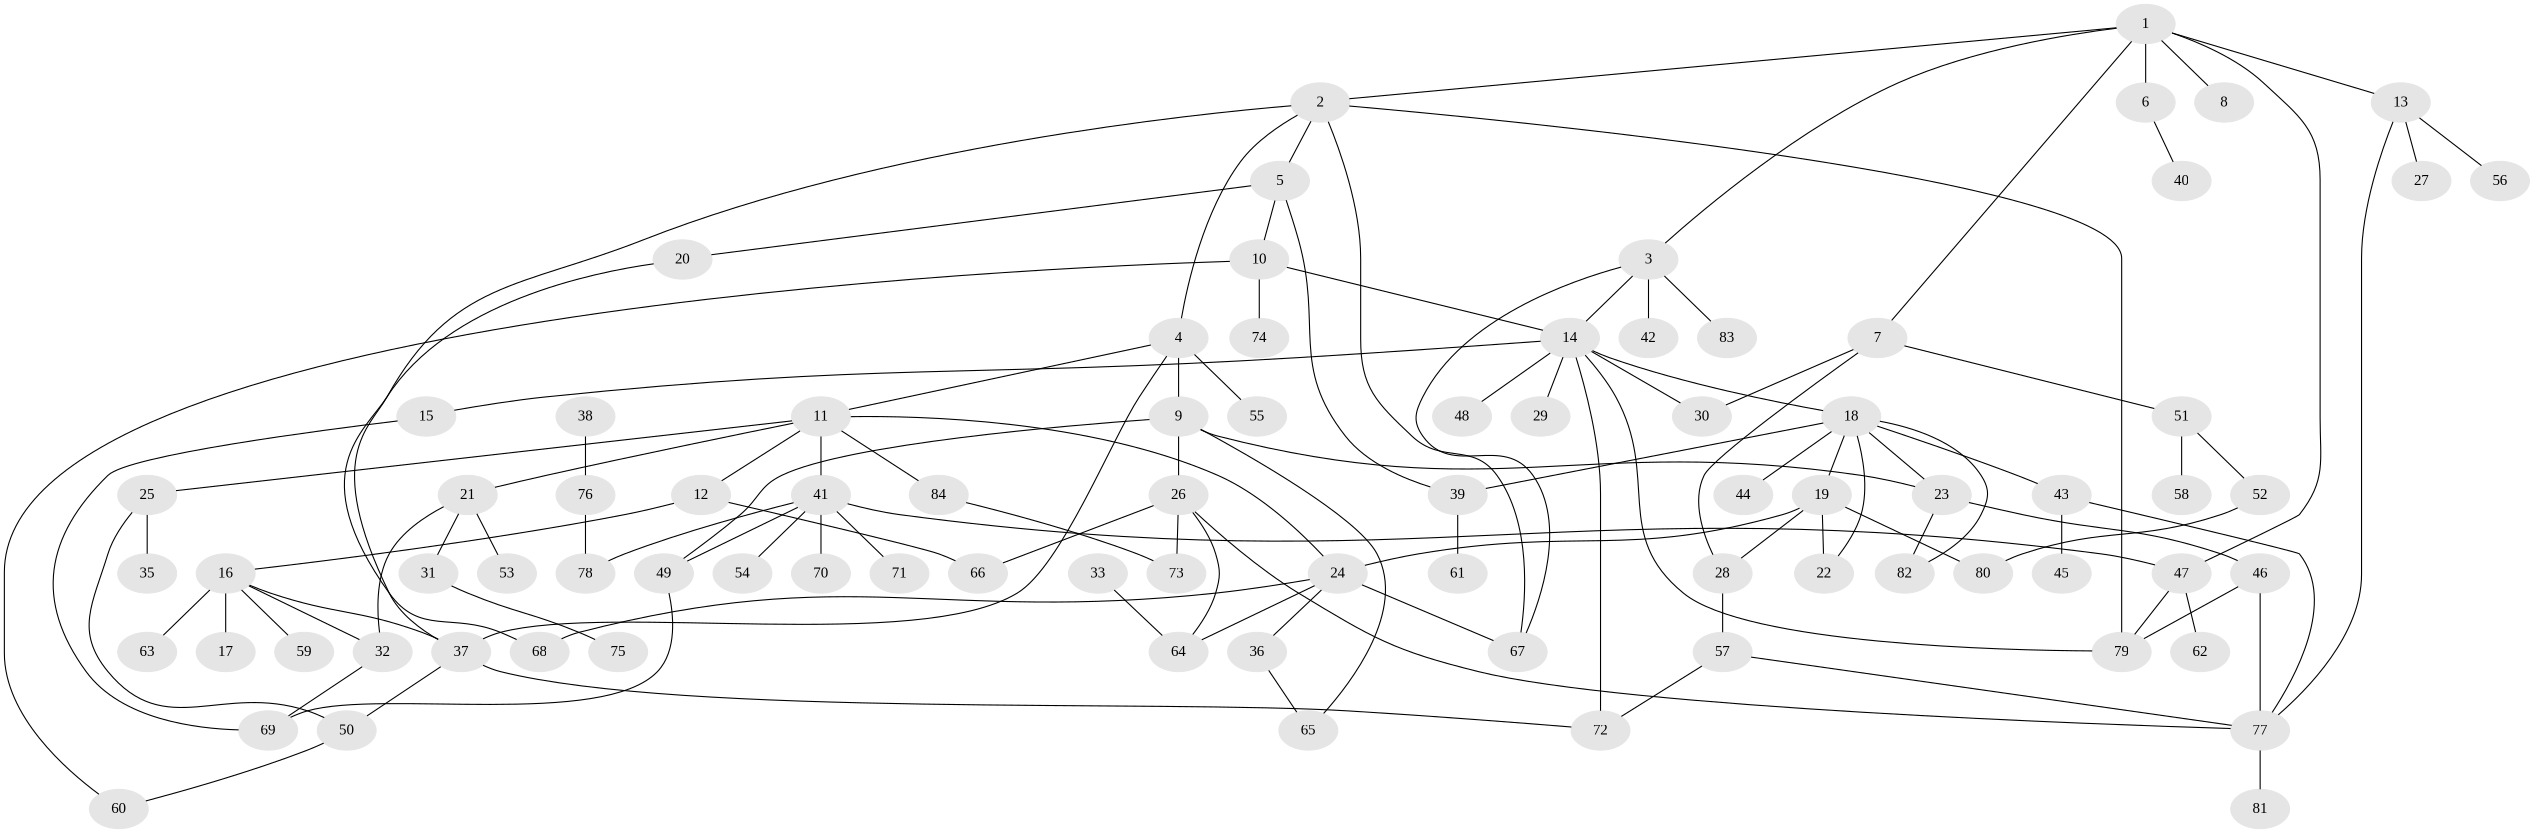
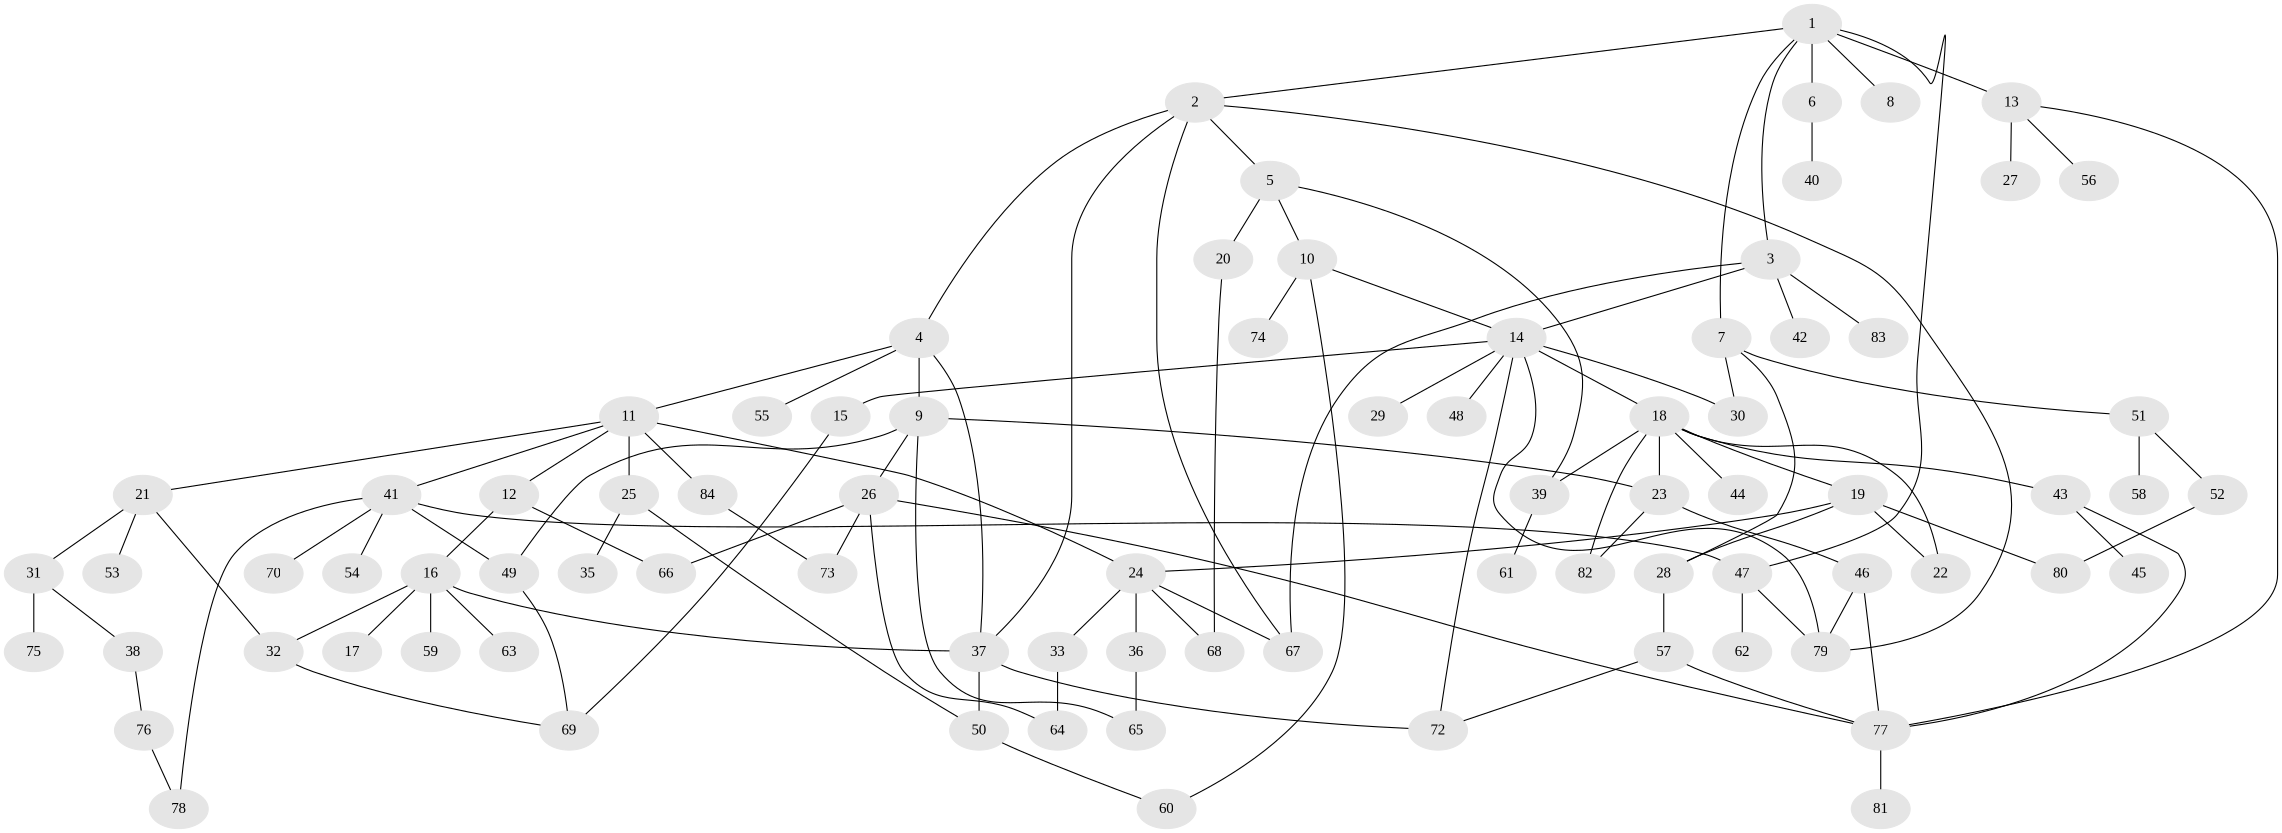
node "71": removed
edge "31" -- "38": added
edge "24" -- "64": now "24" -- "33"
